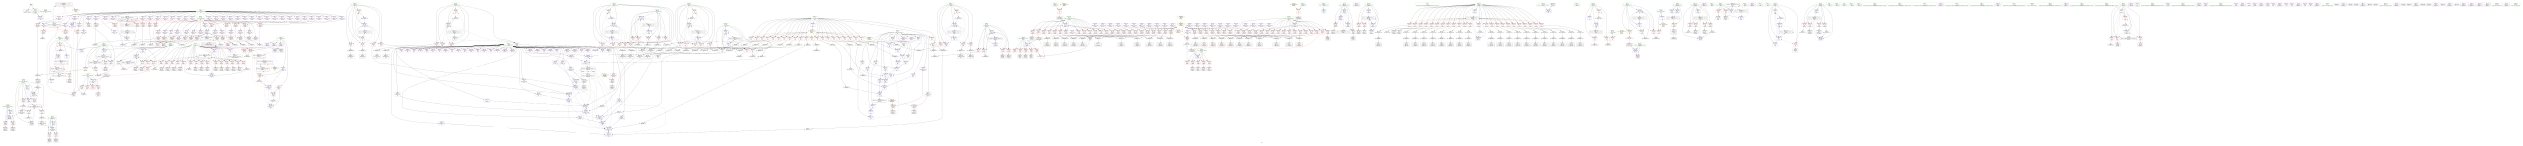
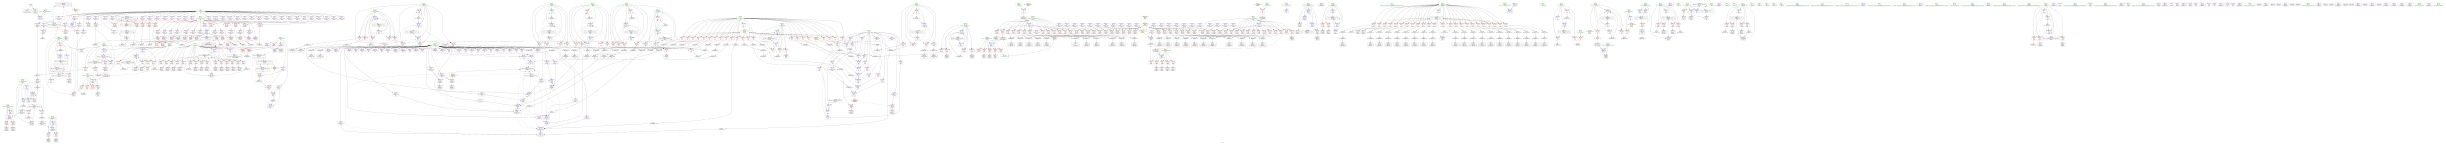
node "NodeID: 932": added
